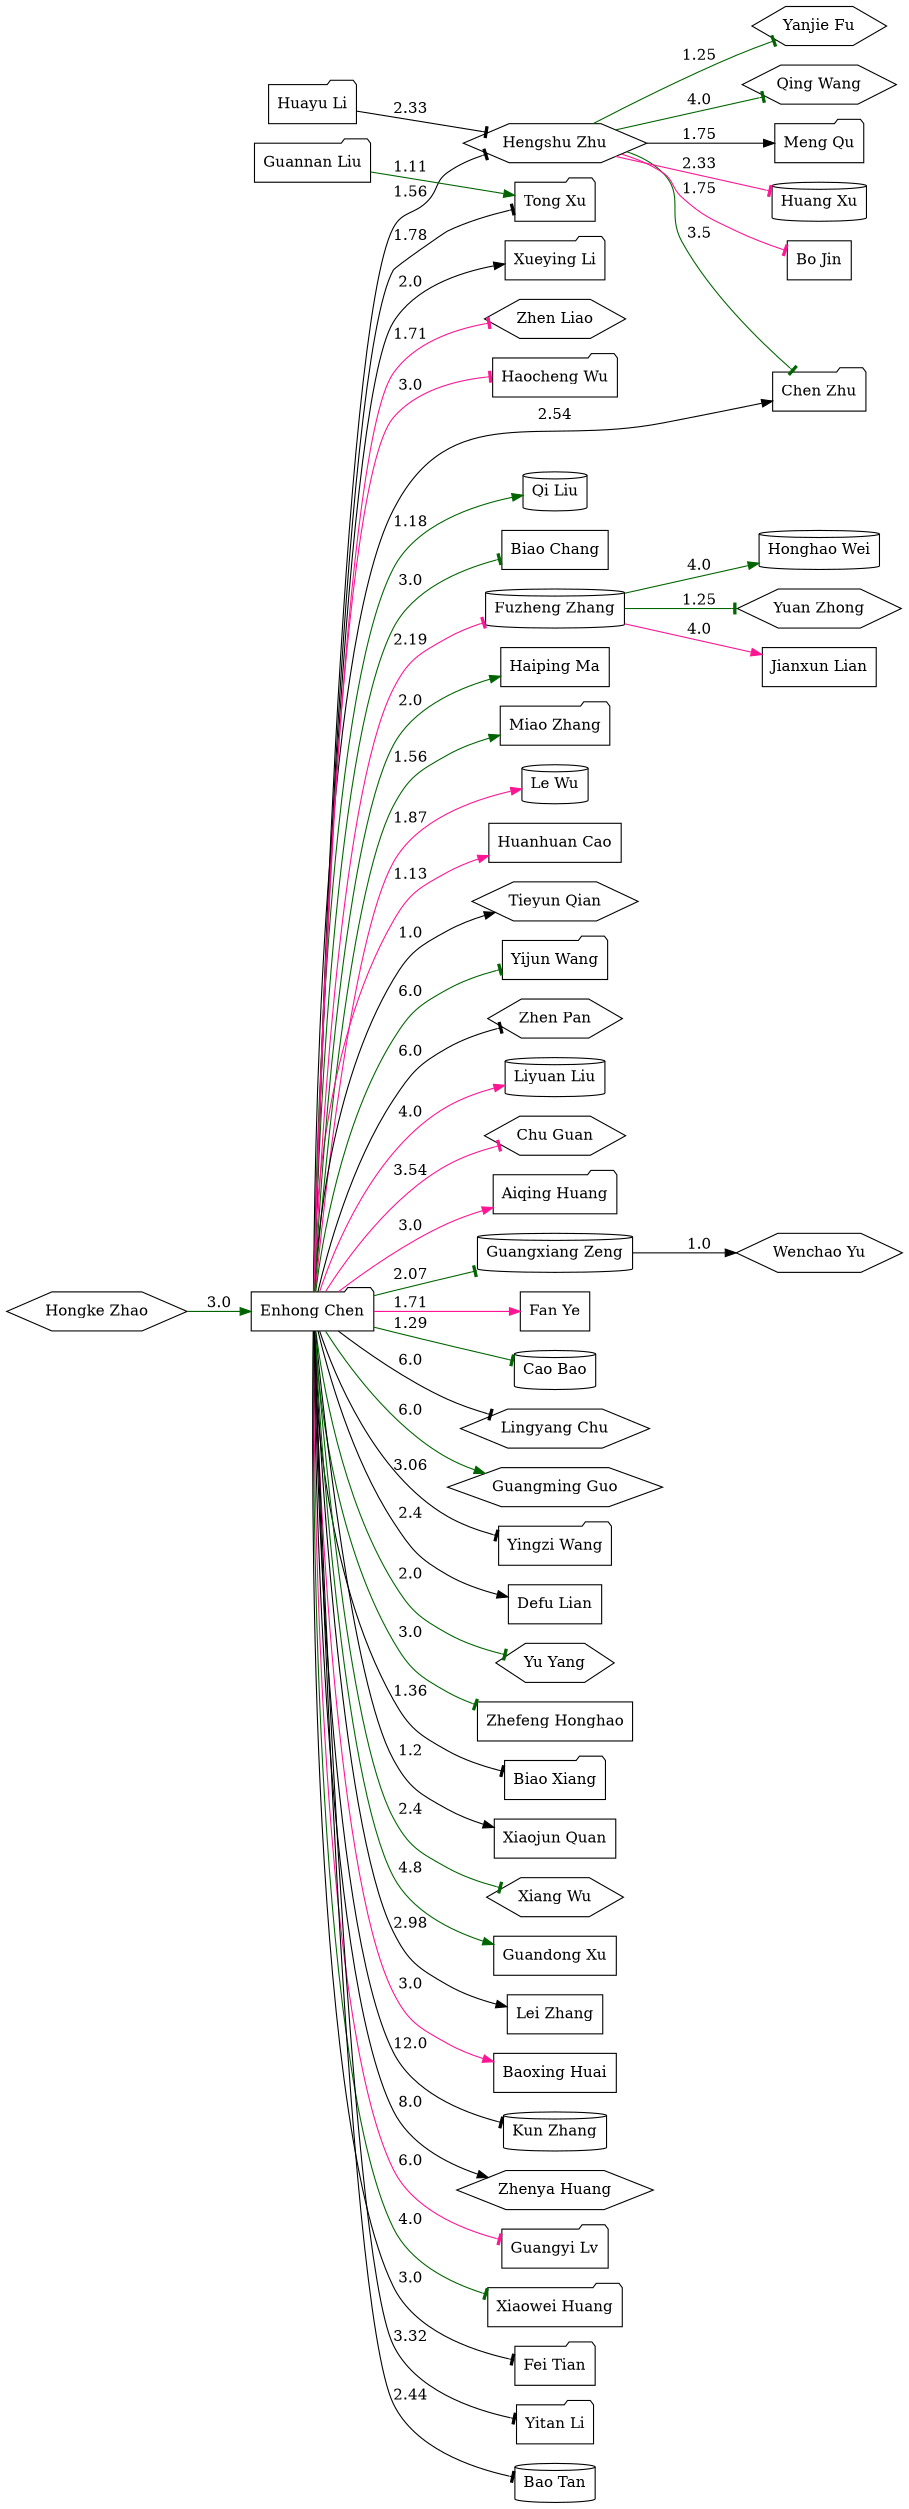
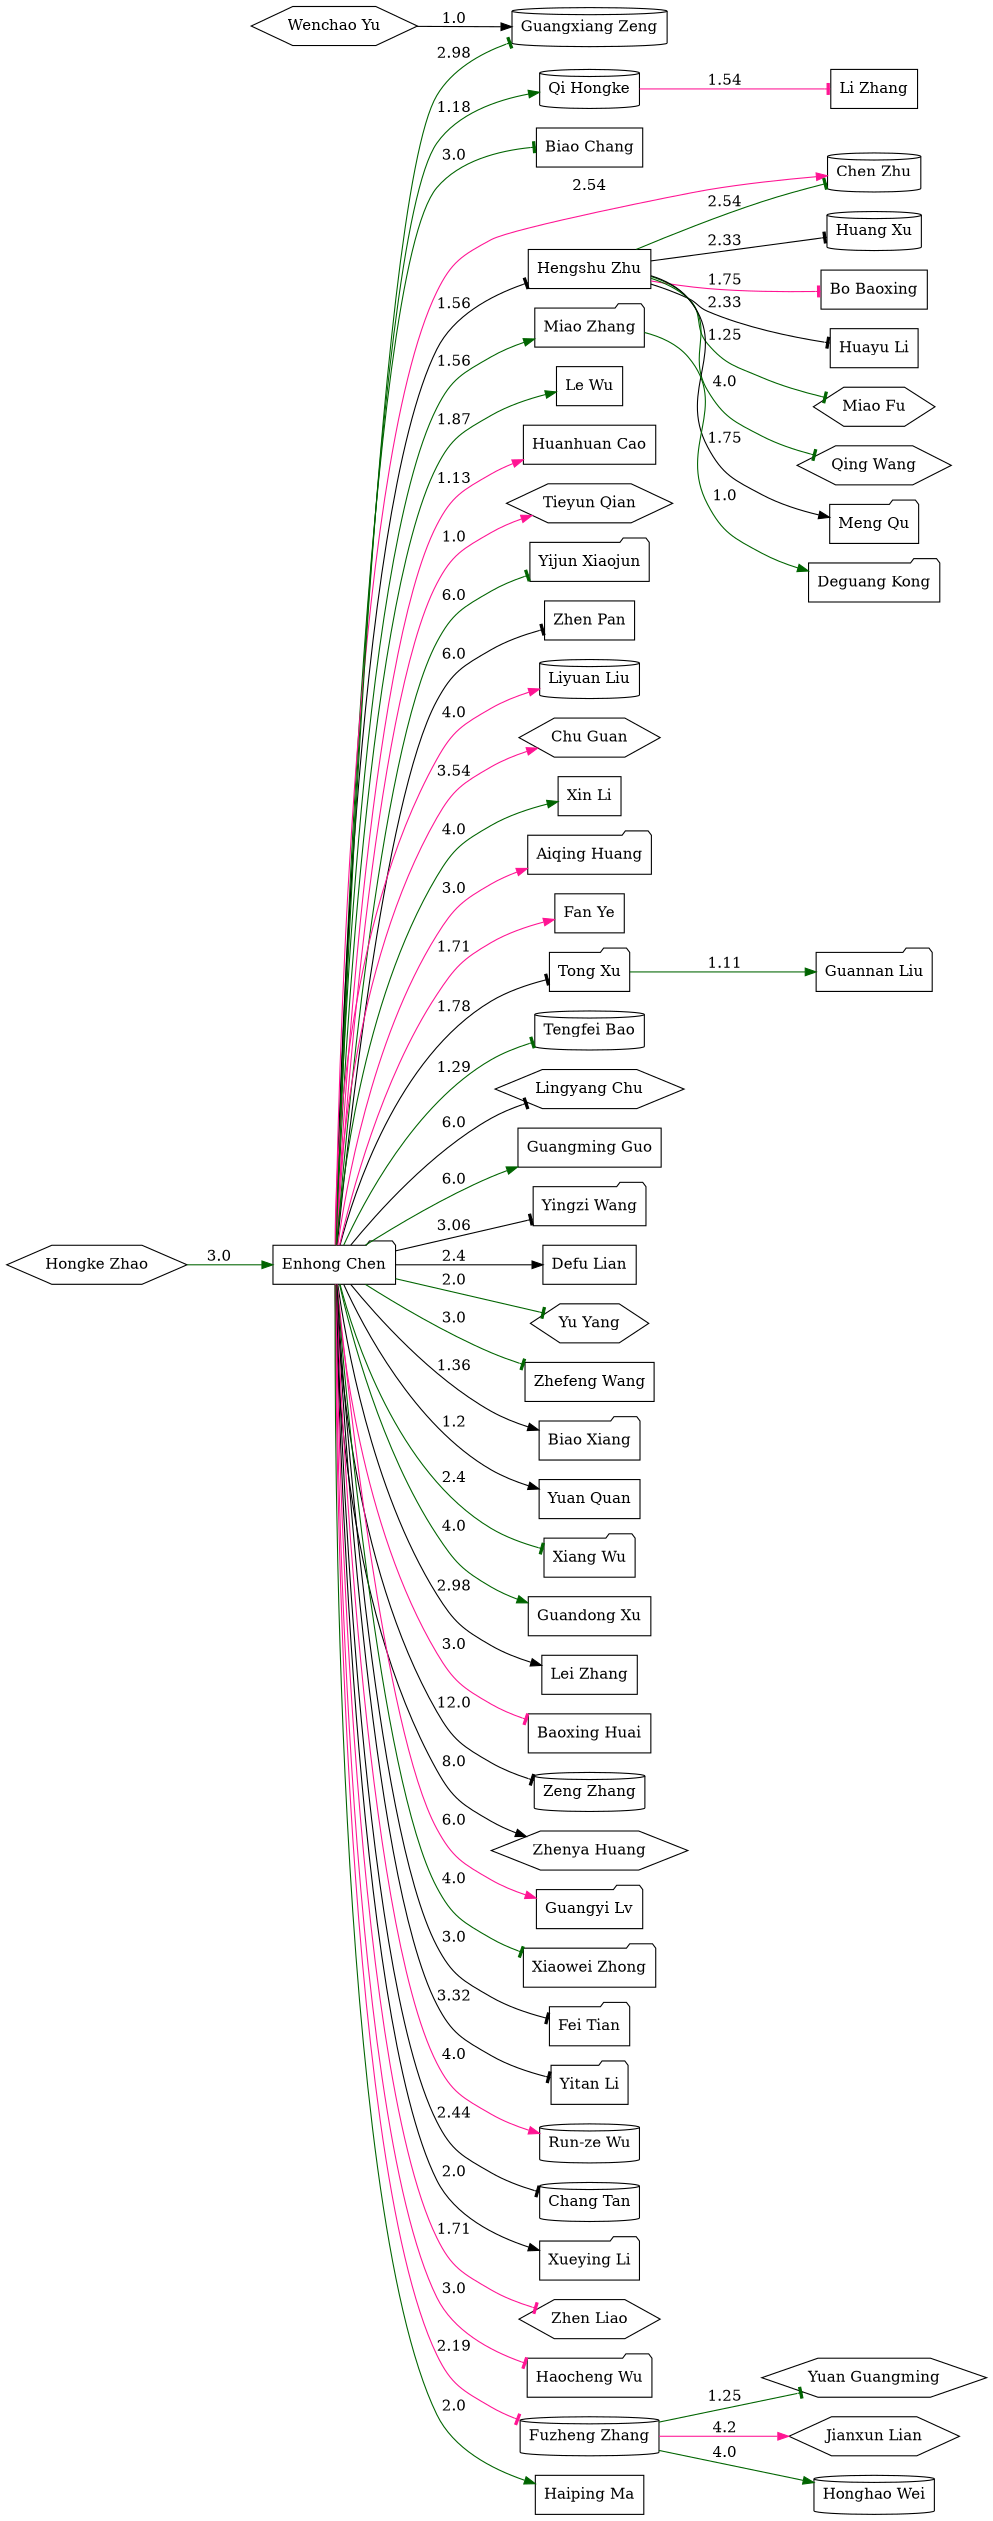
node "Yanjie Fu": label "Yanjie Fu" -> "Miao Fu"
node "Li Zhang": added
node "Huayu Li": shape folder -> box
edge "Huayu Li" -> "Hengshu Zhu": reversed
node "Hengshu Zhu": shape hexagon -> box
edge "Hengshu Zhu" -> "Huang Xu": color deeppink -> black
edge "Guannan Liu" -> "Tong Xu": reversed
edge "Hengshu Zhu" -> "Chen Zhu": label "3.5" -> "2.54"
node "Bo Jin": label "Bo Jin" -> "Bo Baoxing"
node "Chen Zhu": shape folder -> cylinder
node "Qi Liu": label "Qi Liu" -> "Qi Hongke"
node "Deguang Kong": added
node "Yuan Zhong": label "Yuan Zhong" -> "Yuan Guangming"
edge "Fuzheng Zhang" -> "Jianxun Lian": label "4.0" -> "4.2"
edge "Enhong Chen" -> "Chen Zhu": color black -> deeppink
node "Jianxun Lian": shape box -> hexagon
node "Le Wu": shape cylinder -> box
node "Xin Li": added
node "Yijun Wang": label "Yijun Wang" -> "Yijun Xiaojun"
edge "Enhong Chen" -> "Le Wu": color deeppink -> darkgreen
node "Zhen Pan": shape hexagon -> box
edge "Enhong Chen" -> "Tieyun Qian": color black -> deeppink
edge "Enhong Chen" -> "Chu Guan": arrowhead tee -> normal
edge "Guangxiang Zeng" -> "Wenchao Yu": reversed
edge "Enhong Chen" -> "Guangxiang Zeng": label "2.07" -> "2.98"
node "Cao Bao": label "Cao Bao" -> "Tengfei Bao"
node "Guangming Guo": shape hexagon -> box
edge "Enhong Chen" -> "Biao Xiang": arrowhead tee -> normal
node "Zhefeng Honghao": label "Zhefeng Honghao" -> "Zhefeng Wang"
edge "Enhong Chen" -> "Baoxing Huai": arrowhead normal -> tee
node "Xiaojun Quan": label "Xiaojun Quan" -> "Yuan Quan"
edge "Enhong Chen" -> "Guandong Xu": label "4.8" -> "4.0"
node "Xiang Wu": shape hexagon -> folder
edge "Enhong Chen" -> "Guangyi Lv": arrowhead tee -> normal
node "Kun Zhang": label "Kun Zhang" -> "Zeng Zhang"
node "Run-ze Wu": added
node "Xiaowei Huang": label "Xiaowei Huang" -> "Xiaowei Zhong"
node "Bao Tan": label "Bao Tan" -> "Chang Tan"
